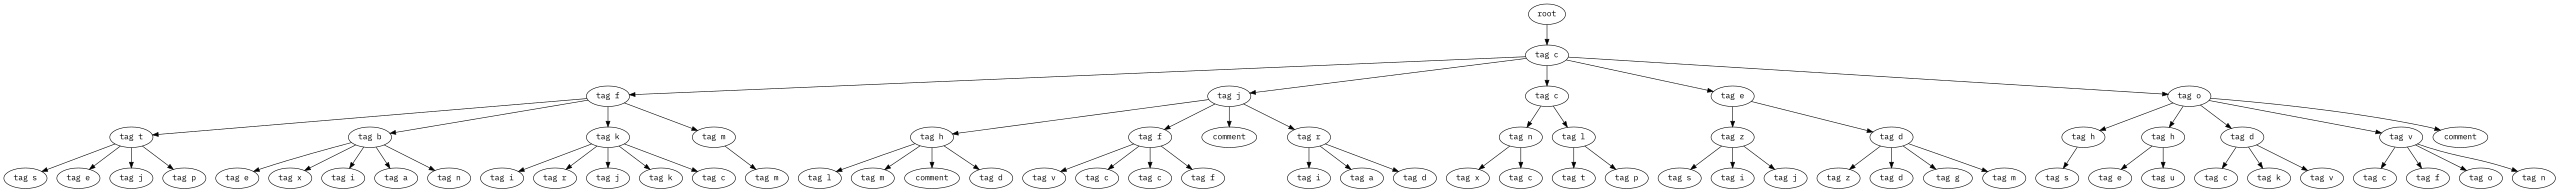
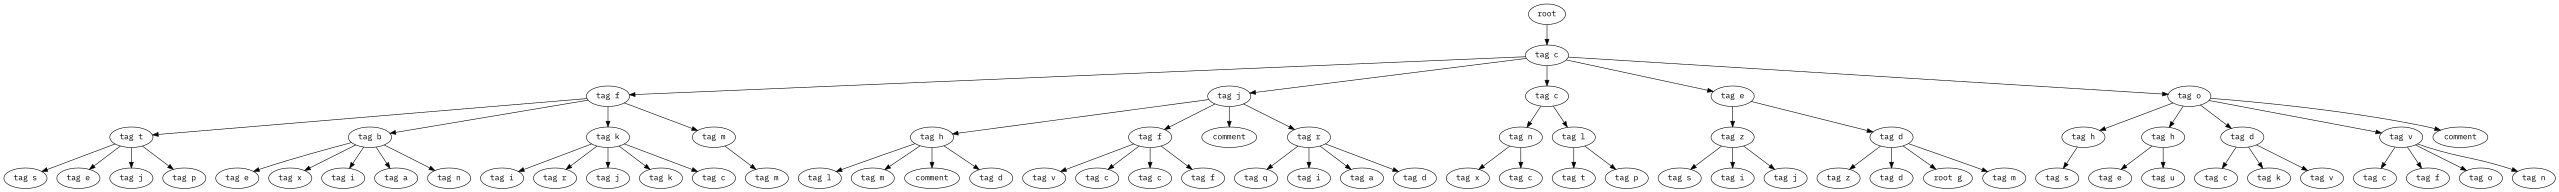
node "tag q": added
node "tag g": label "tag g" -> "root g"
